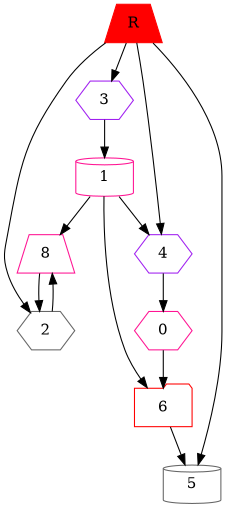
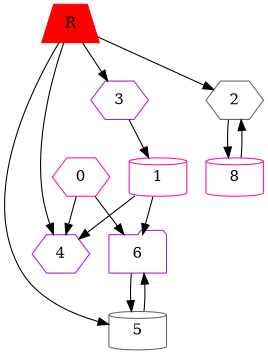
edge "1" -> "8": removed
node "8": shape trapezium -> cylinder
edge "4" -> "0": reversed
edge "5" -> "6": added
node "6": color red -> purple
